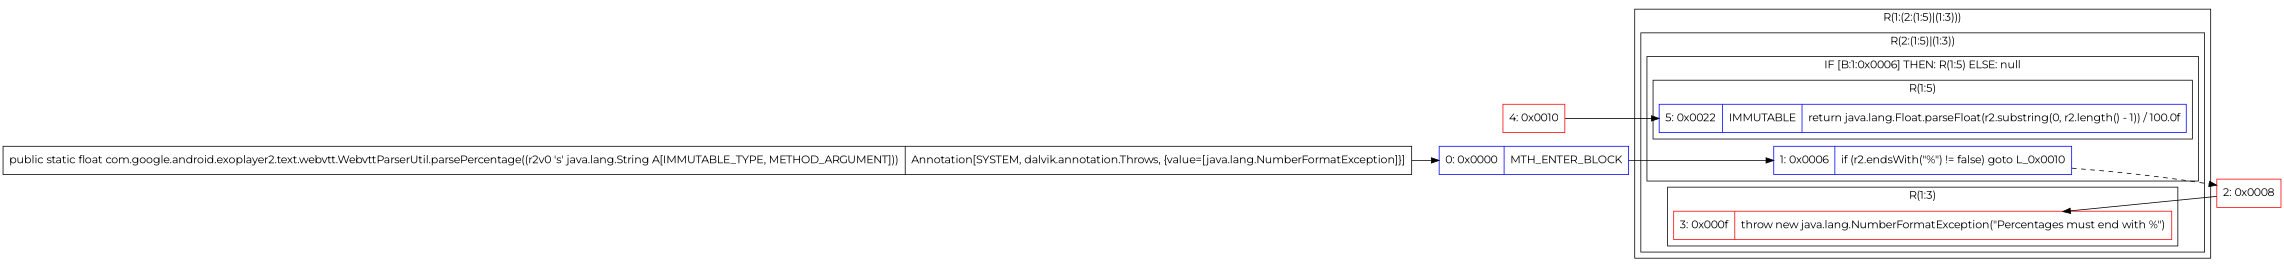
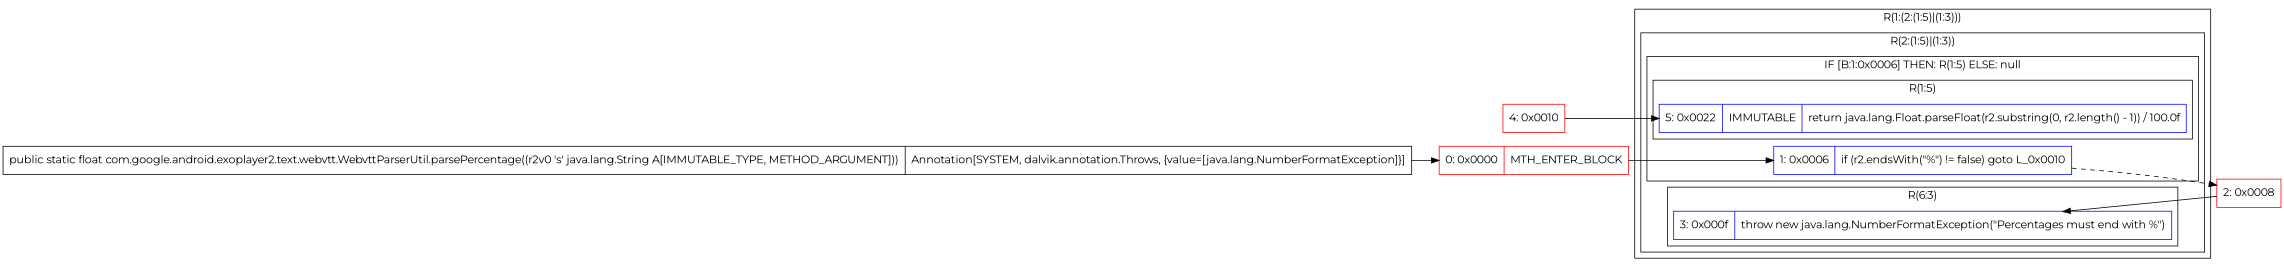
node "0: 0x0000": color blue -> red
cluster "R(1:3)": label "R(1:3)" -> "R(6:3)"
node "3: 0x000f": color red -> blue
